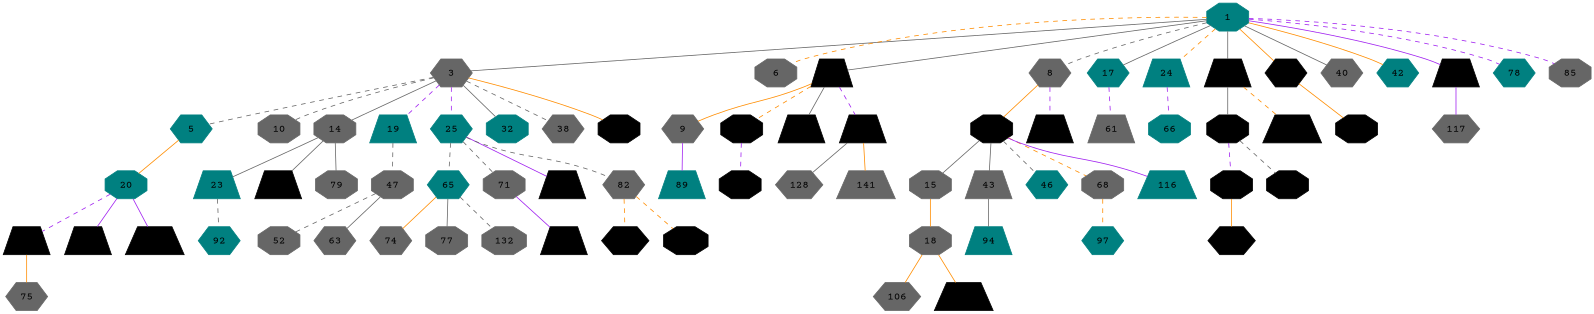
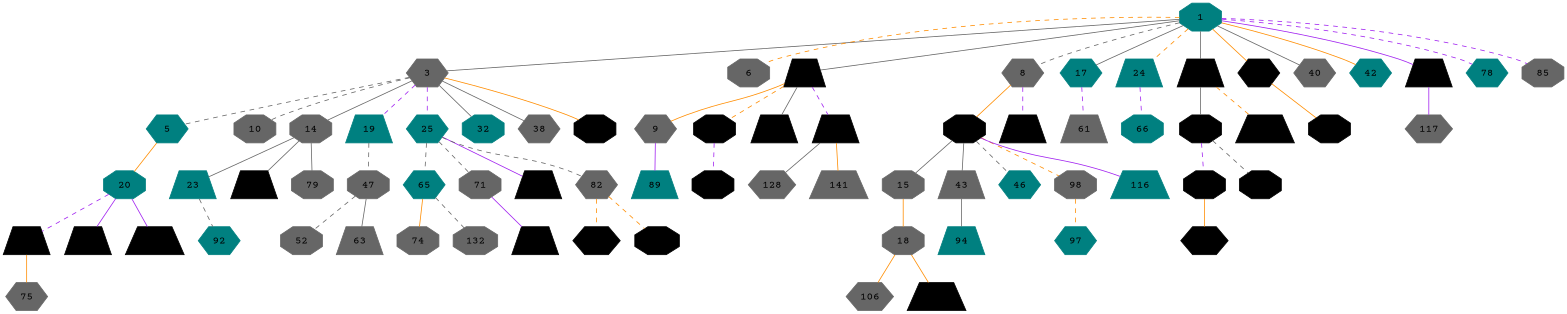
edge "3" -- "38": style dashed -> solid
node "68": label "68" -> "98"
node "63": shape hexagon -> trapezium
node "74": shape hexagon -> octagon
node "77": removed
